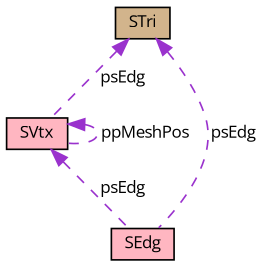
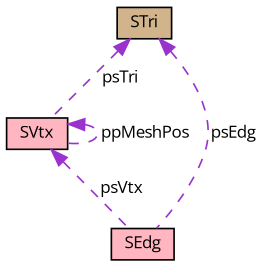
edge "SVtx" -> "STri": label " psEdg" -> " psTri"
edge "SEdg" -> "SVtx": label " psEdg" -> " psVtx"
